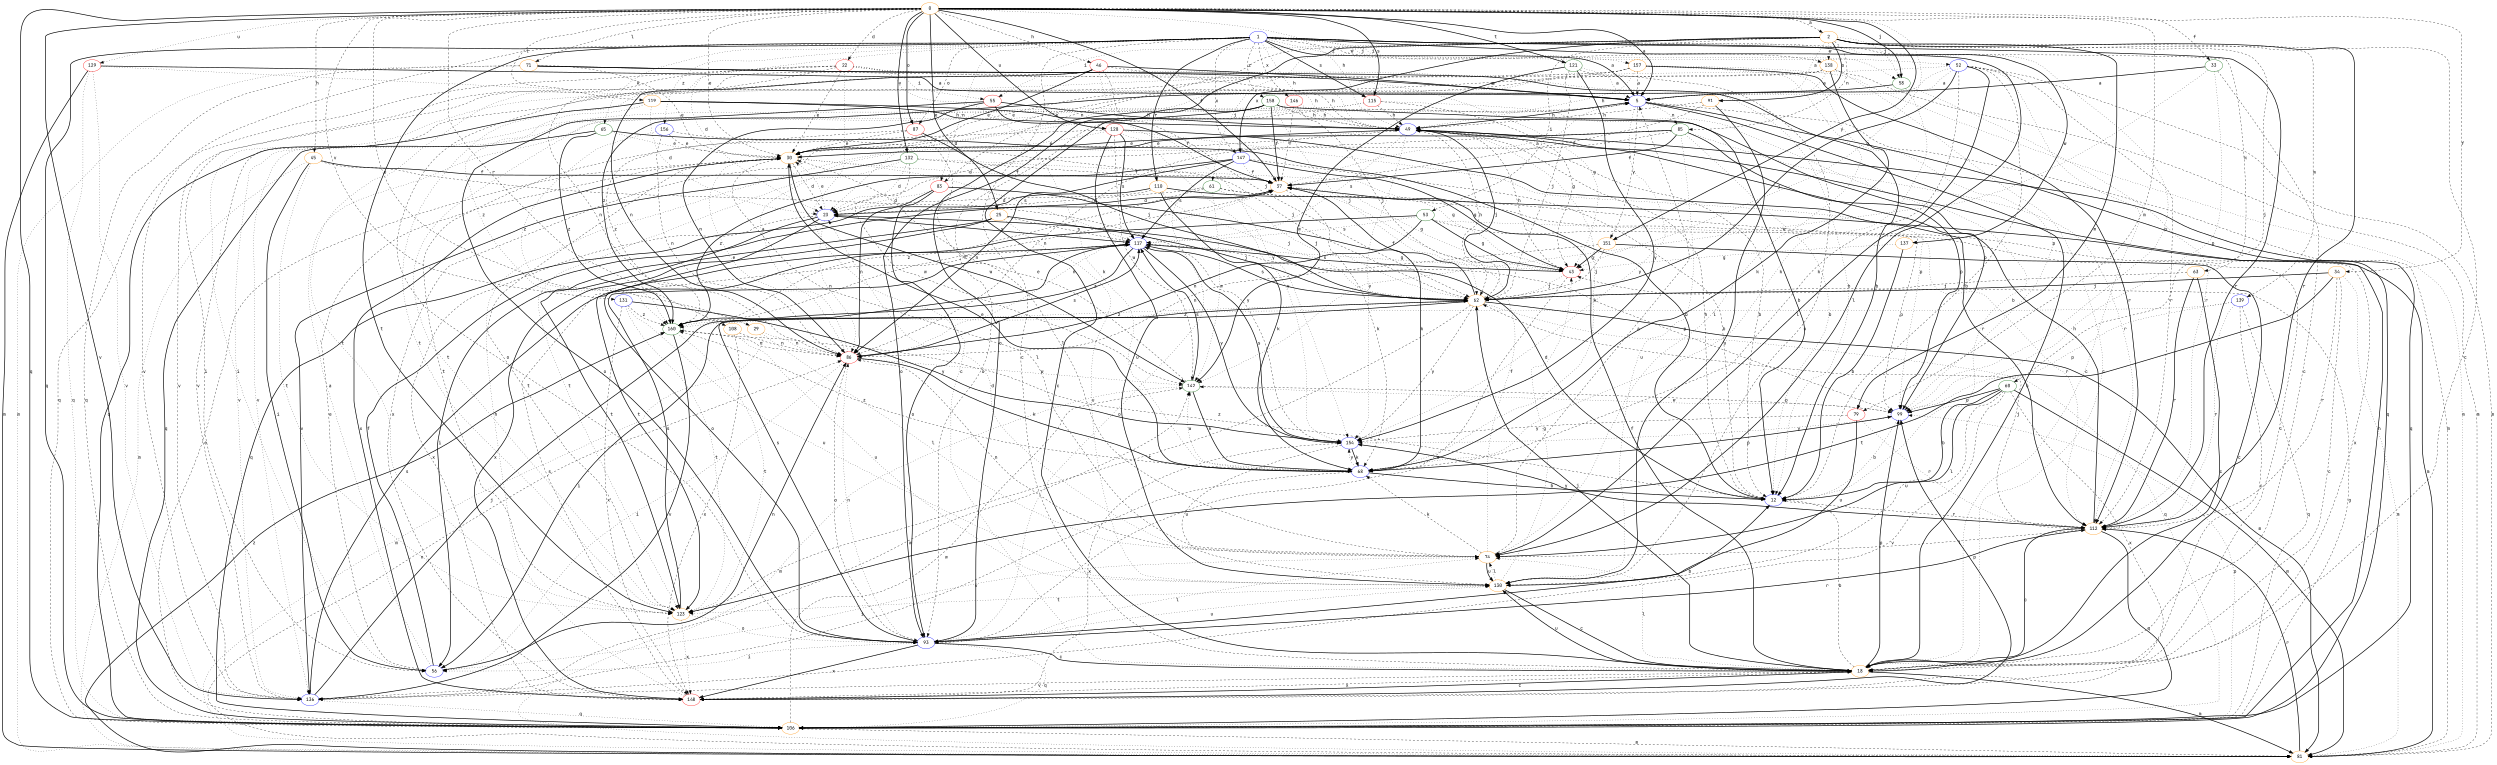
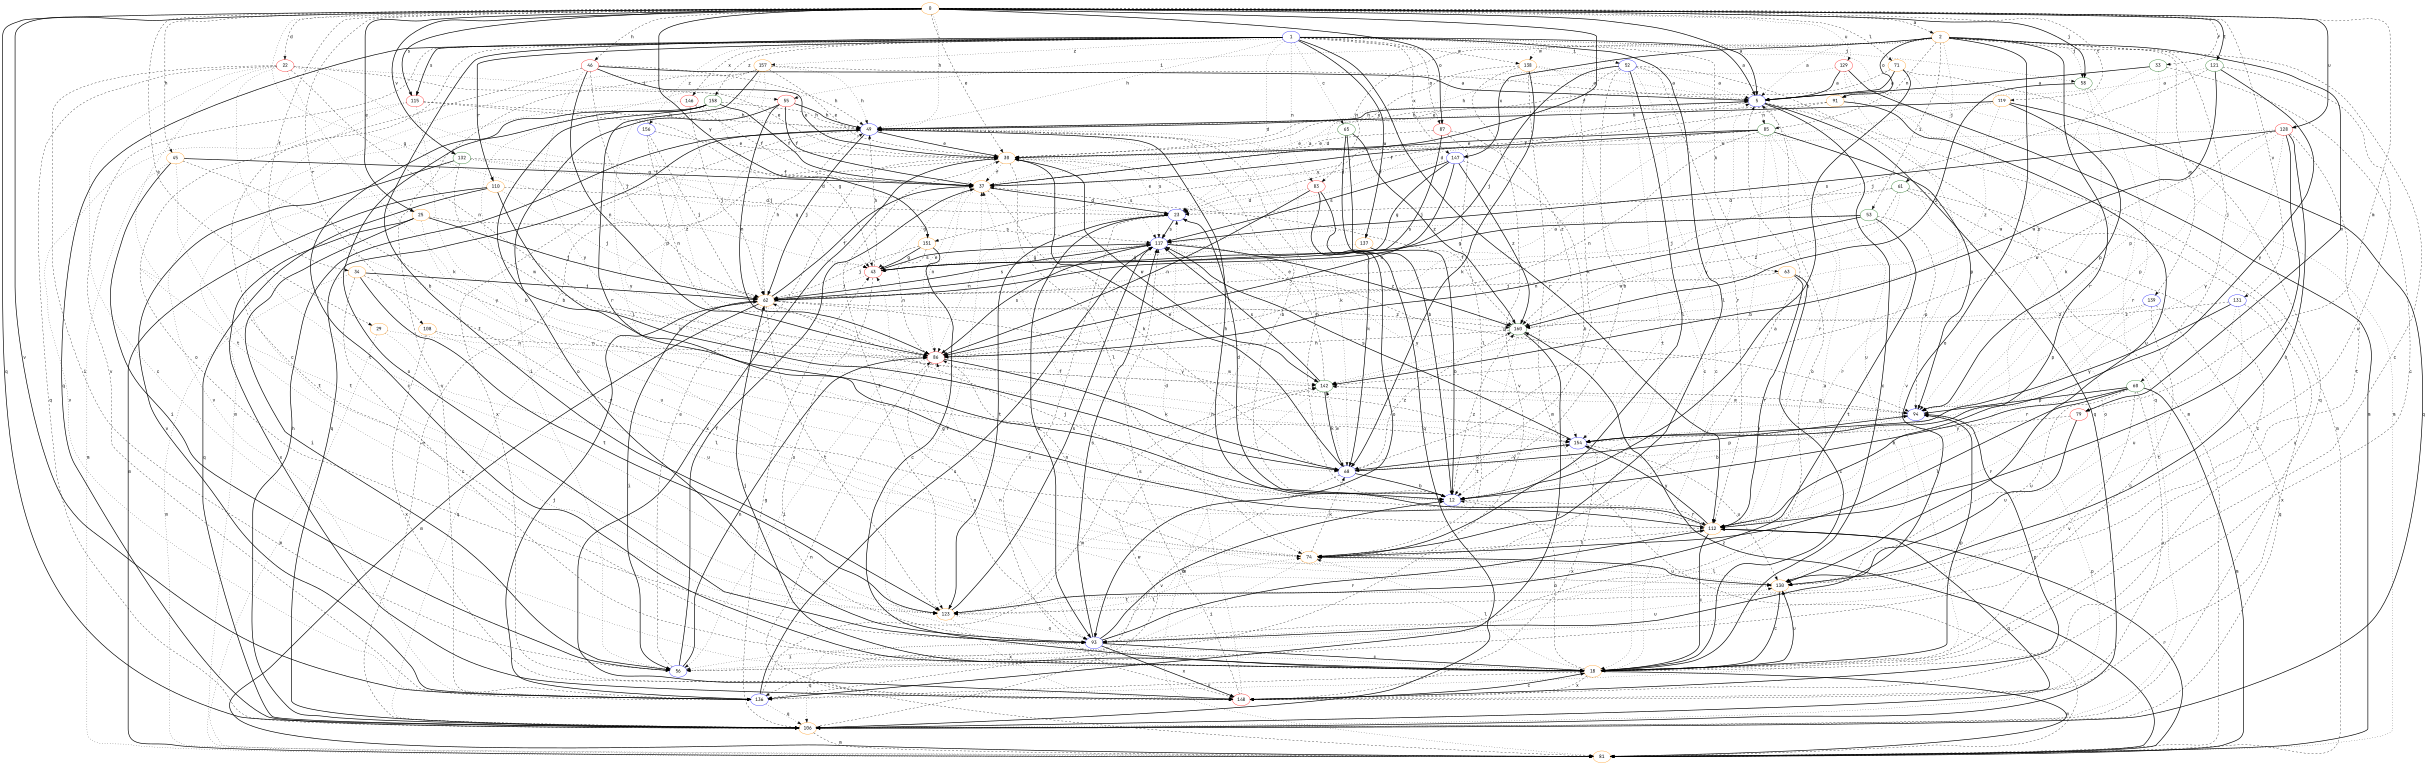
edge "1" -> "65": label "k" -> "c"
edge "30" -> "23": removed, label "d"
edge "62" -> "160": style dotted -> dashed
edge "86" -> "117": reversed
edge "117" -> "154": style bold -> dotted
edge "18" -> "37": style bold -> dotted
node "99": label "99" -> "94"
edge "60" -> "136": now "60" -> "56"
